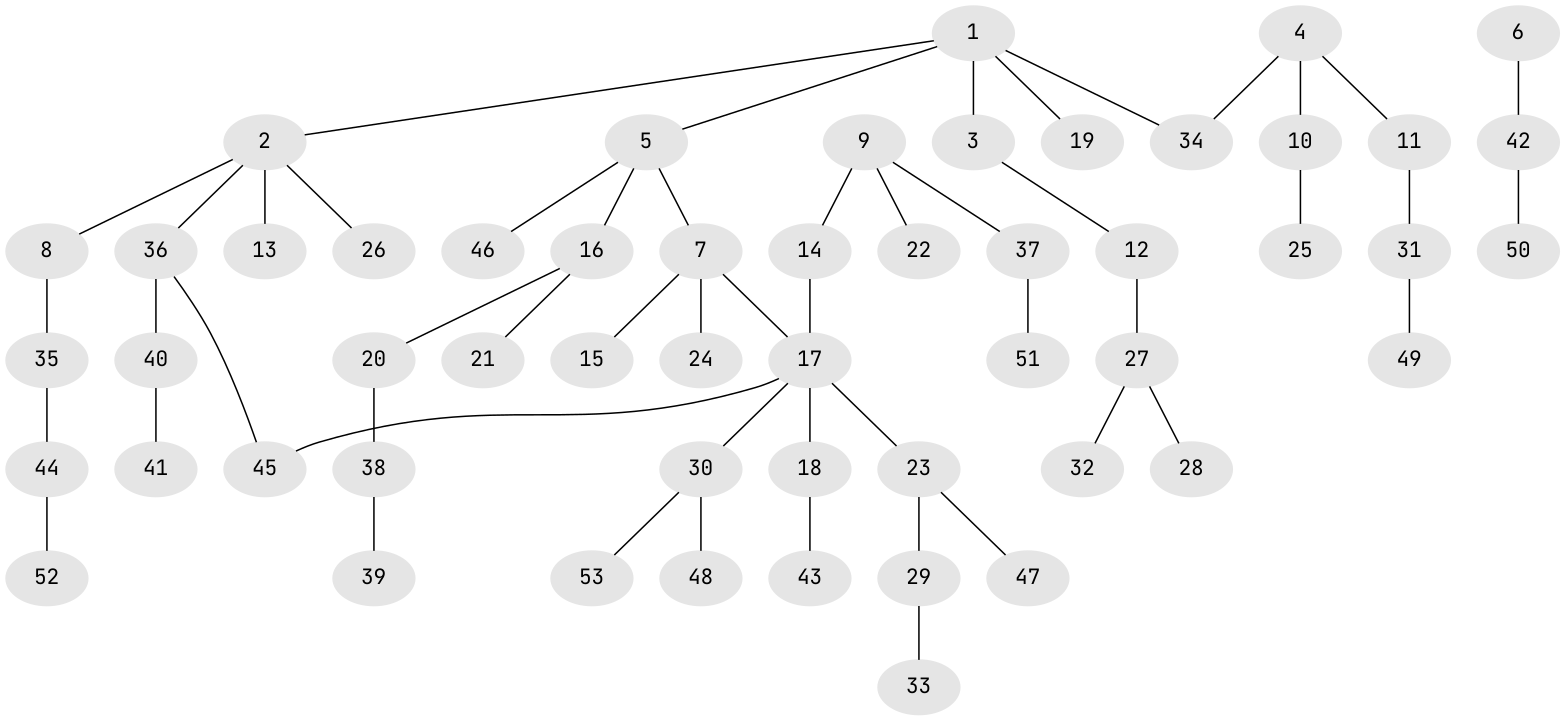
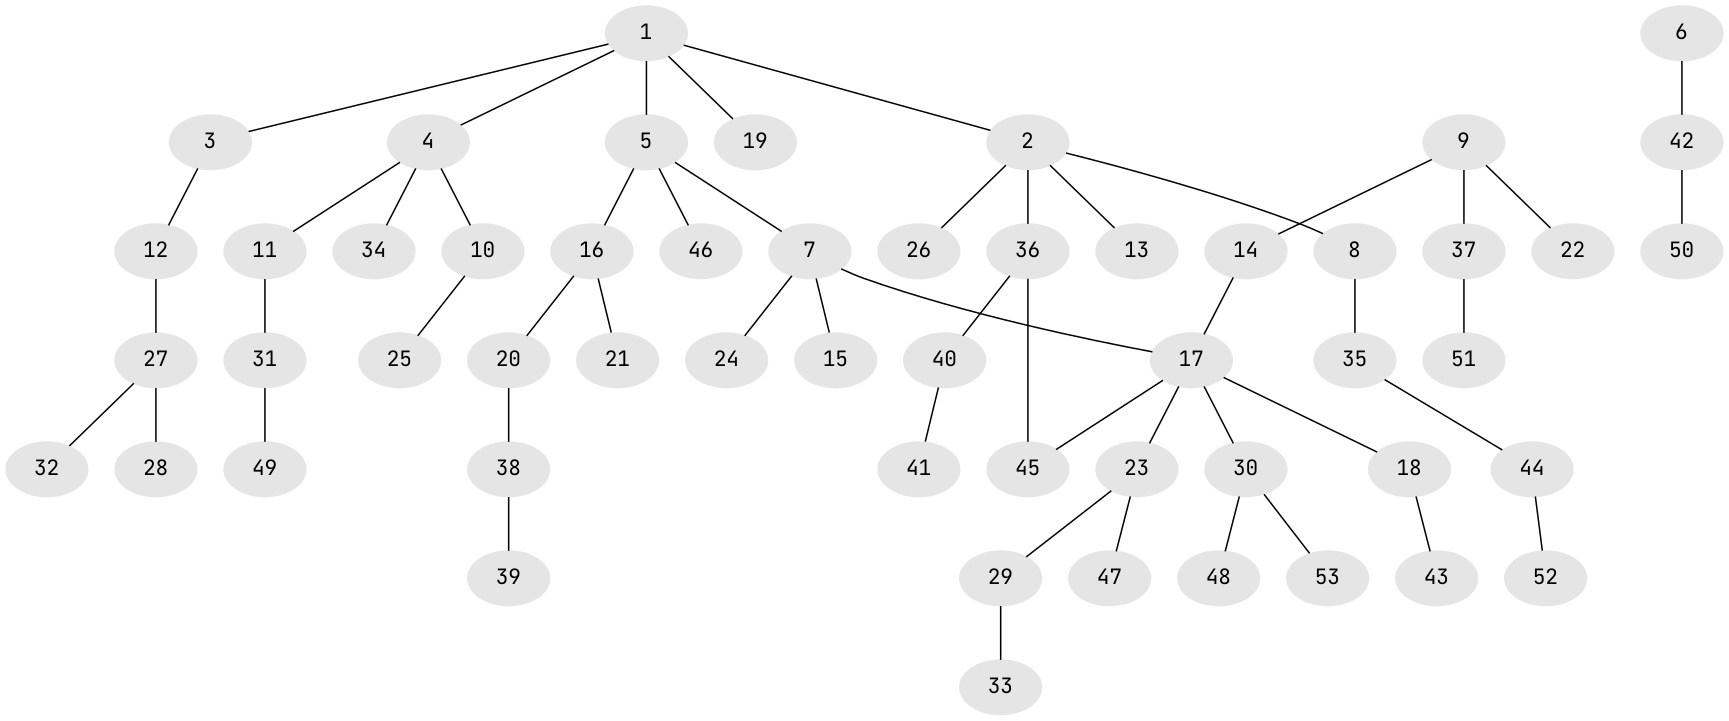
edge "1" -- "34": now "1" -- "4"
